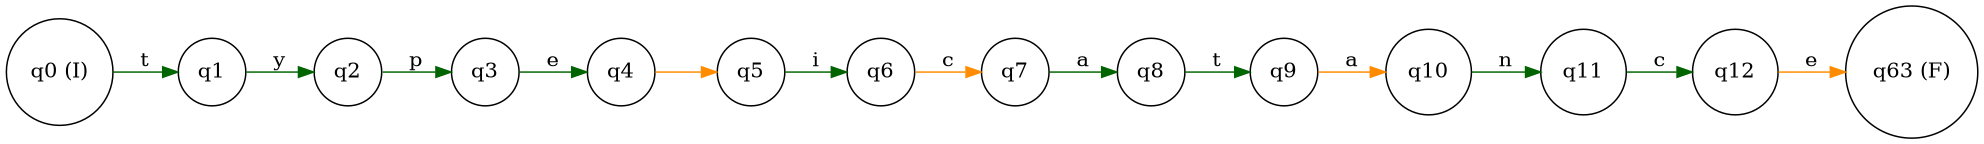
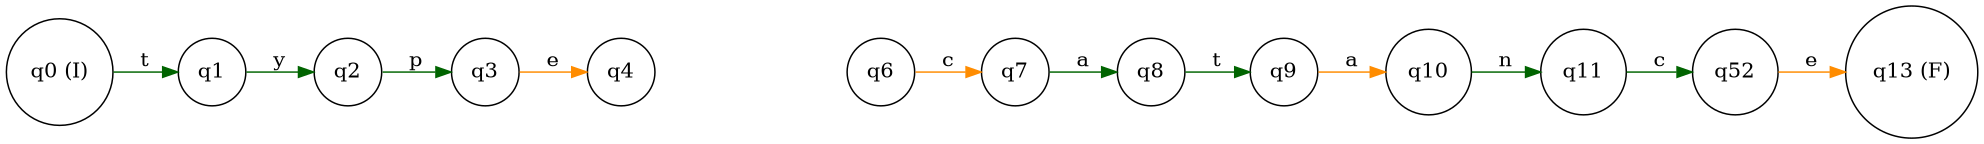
edge "q3" -> "q4": color darkgreen -> darkorange
node "q5": removed
node "q12": label "q12" -> "q52"
node "q63 (F)": label "q63 (F)" -> "q13 (F)"
